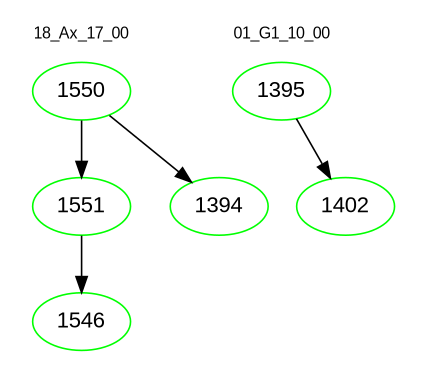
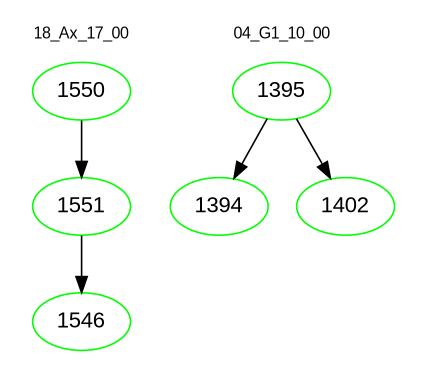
cluster "01_G1_10_00": label "01_G1_10_00" -> "04_G1_10_00"
edge "1550" -> "1394": now "1395" -> "1394"
